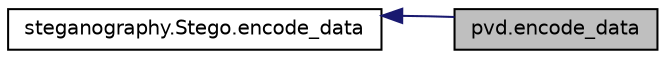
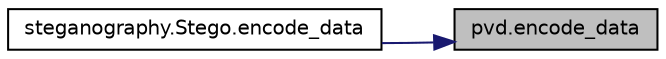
edge "pvd.encode_data" -> "steganography.Stego.encode_data": reversed
